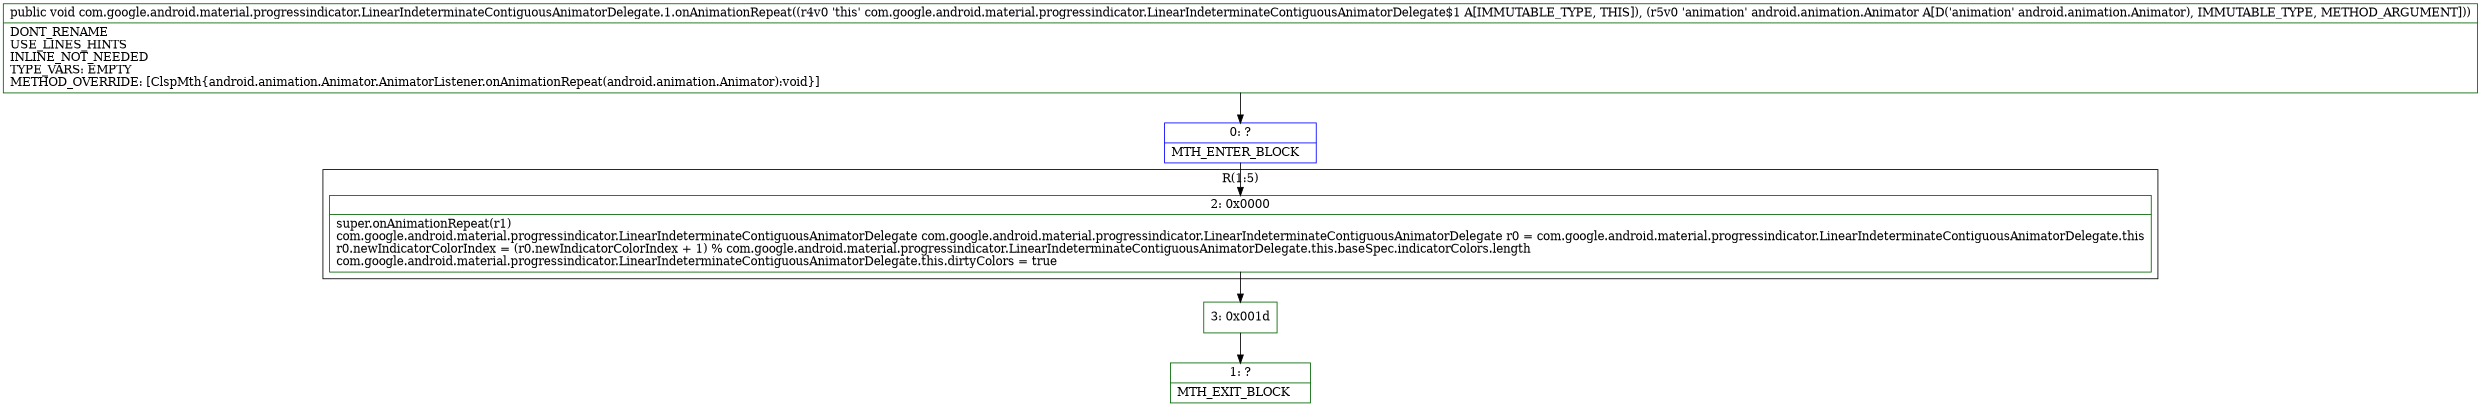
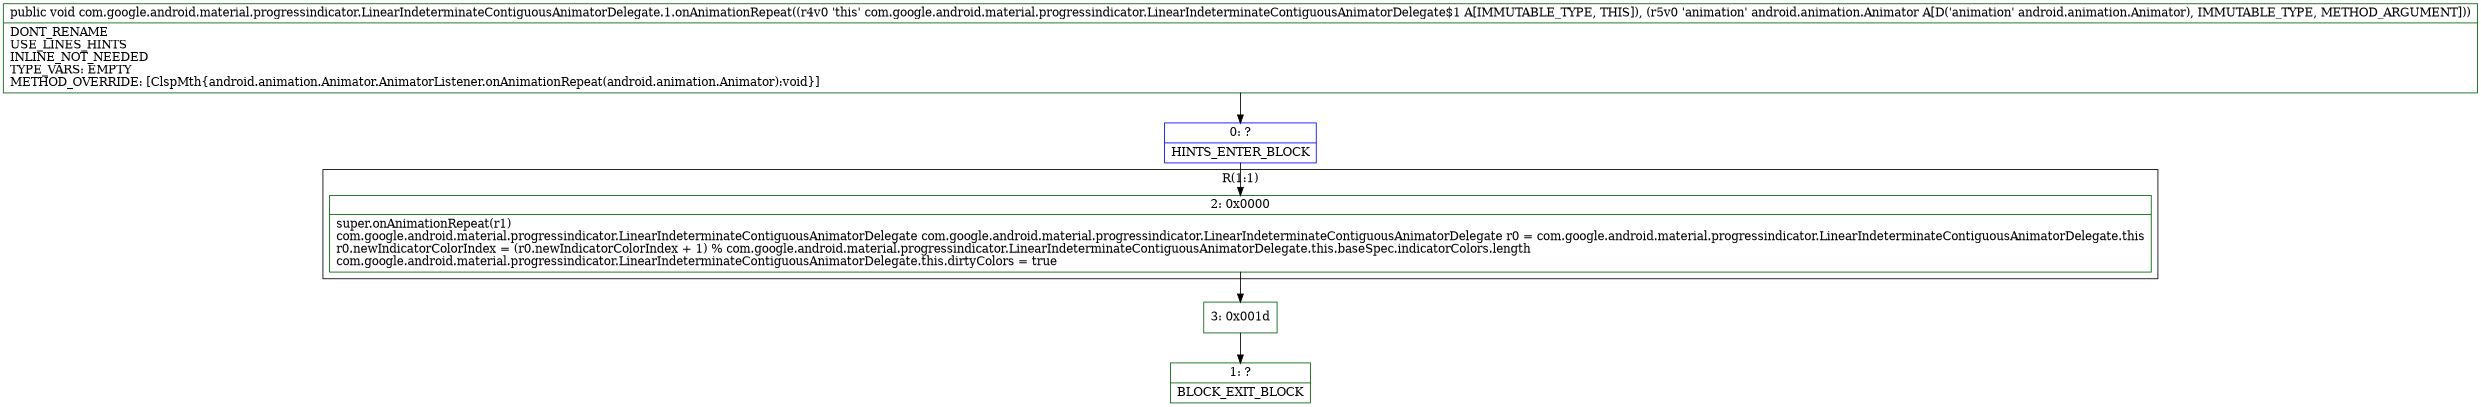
node "0: ?": text "MTH_ENTER_BLOCK" -> "HINTS_ENTER_BLOCK"
cluster "R(1:5)": label "R(1:5)" -> "R(1:1)"
node "1: ?": text "MTH_EXIT_BLOCK" -> "BLOCK_EXIT_BLOCK"
